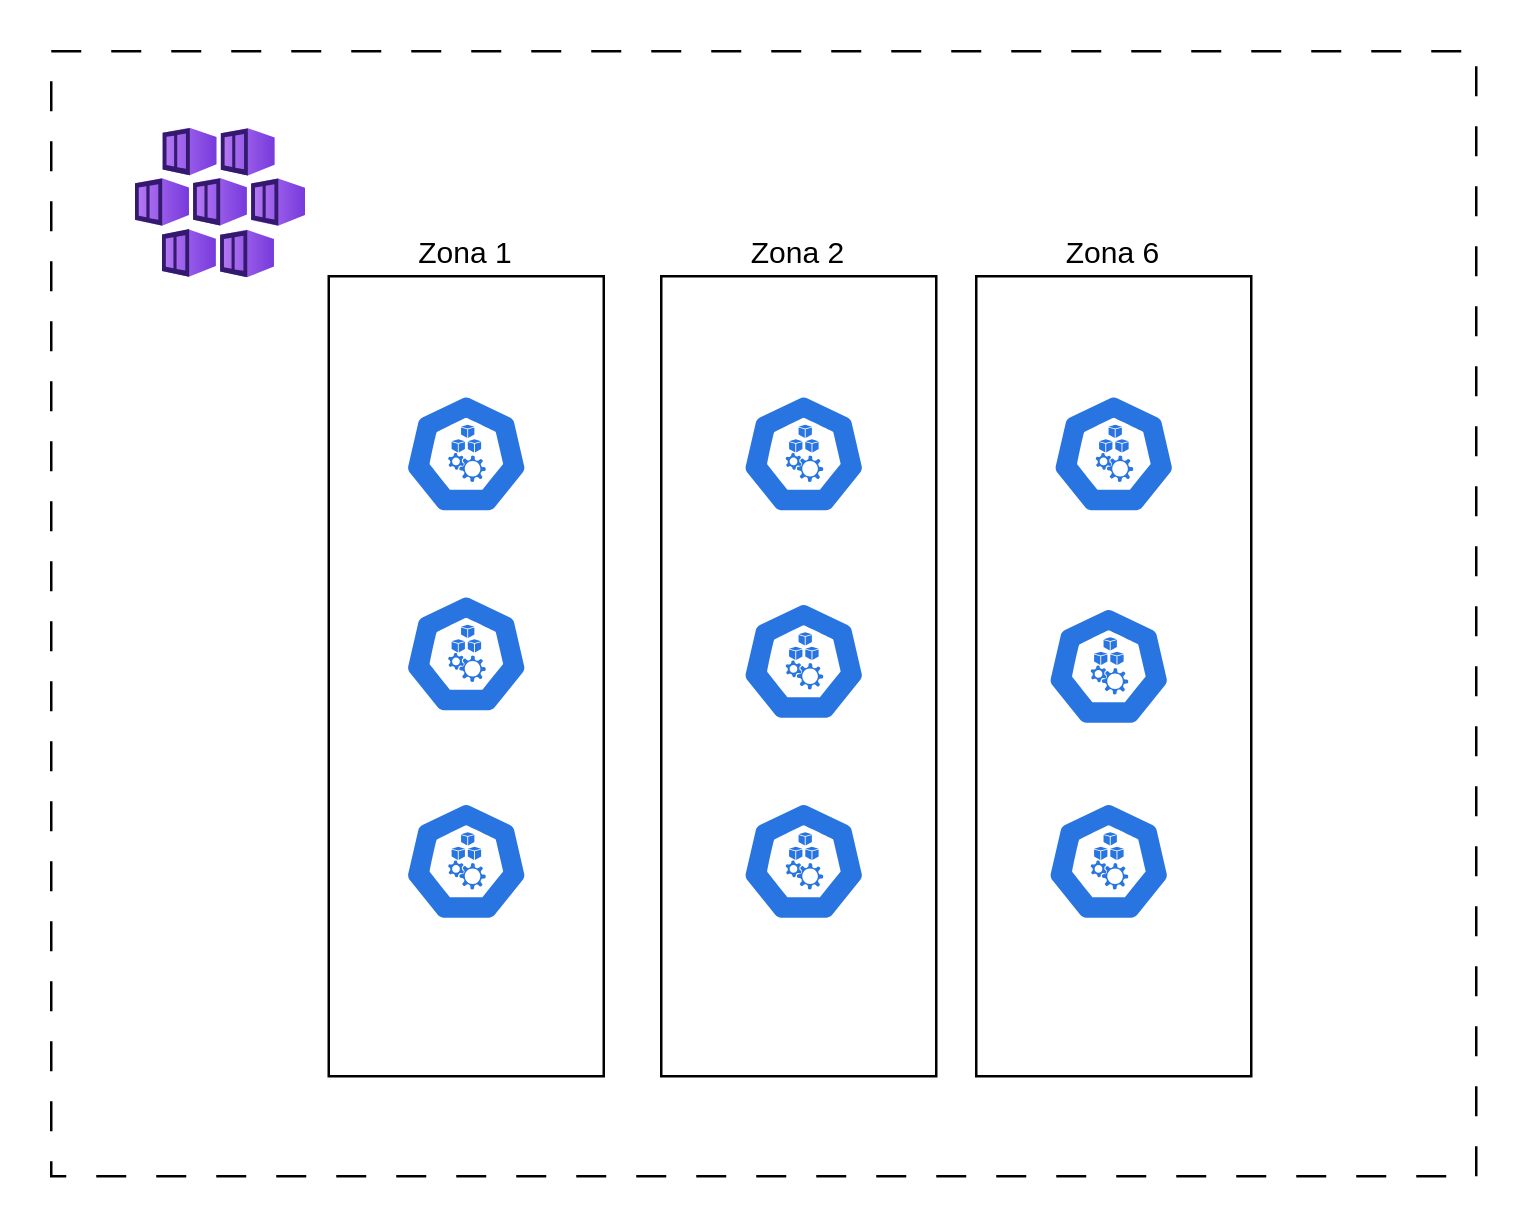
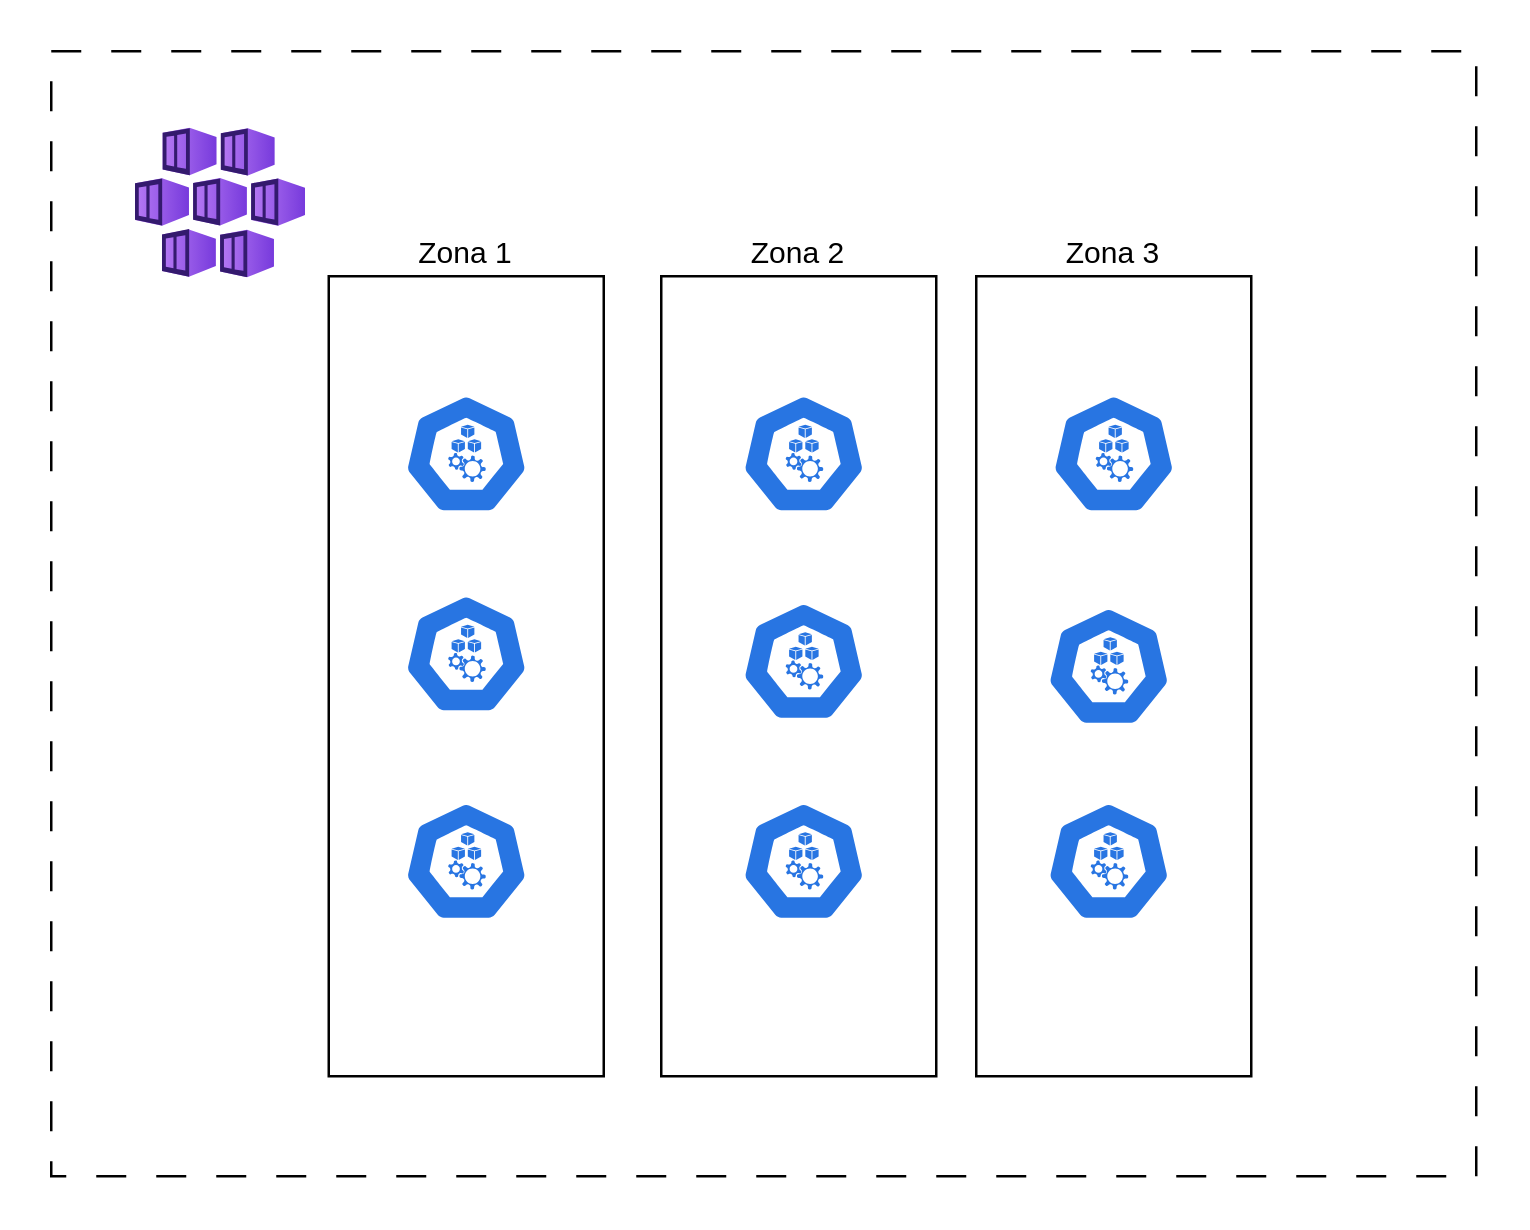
node "Zona 6": label "Zona 6" -> "Zona 3"
